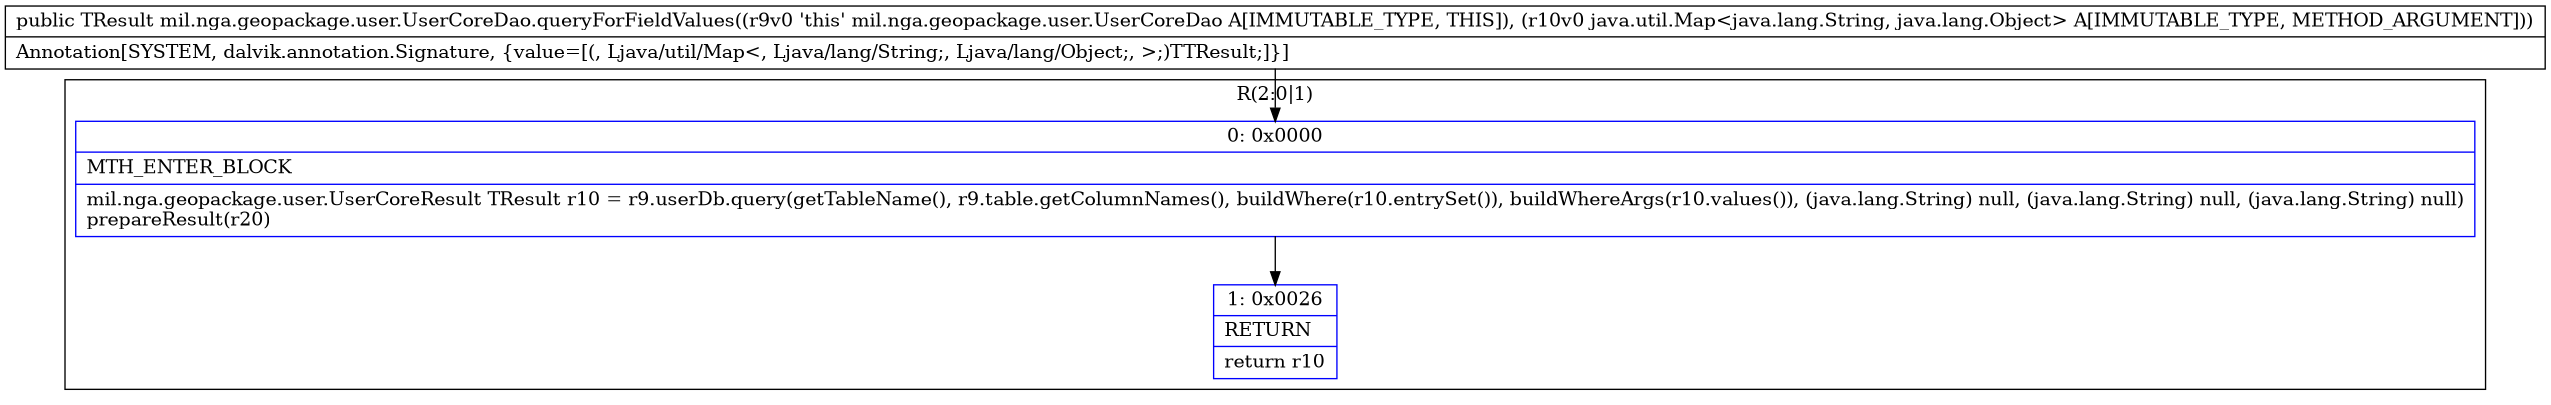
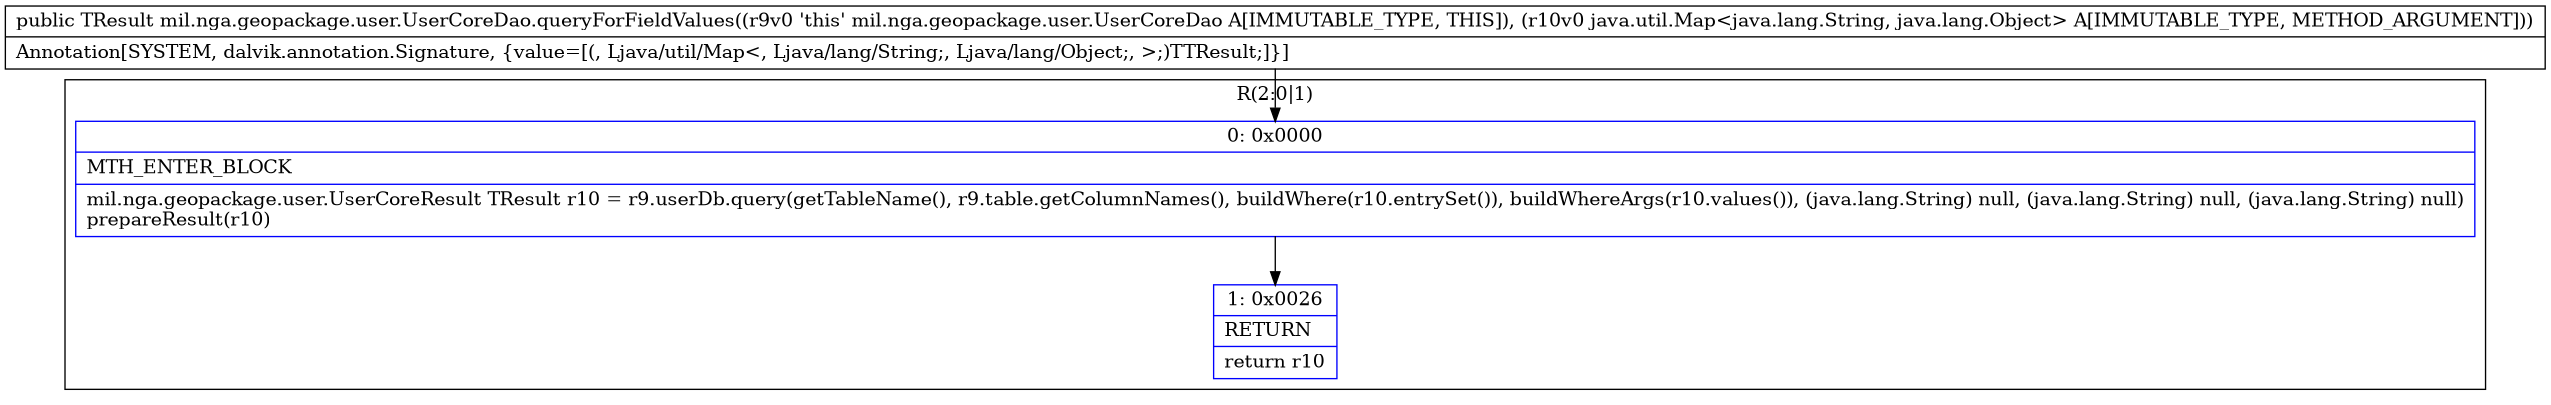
node "0: 0x0000": text "prepareResult(r20)" -> "prepareResult(r10)"
